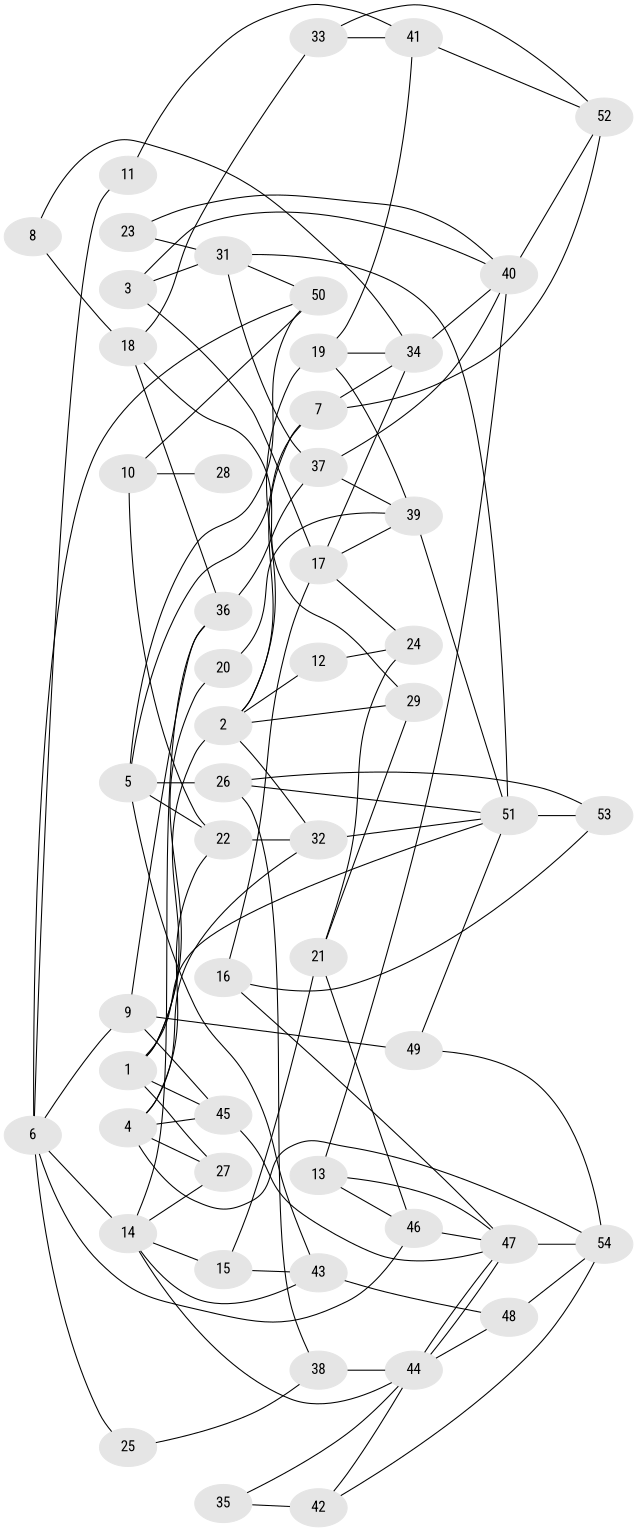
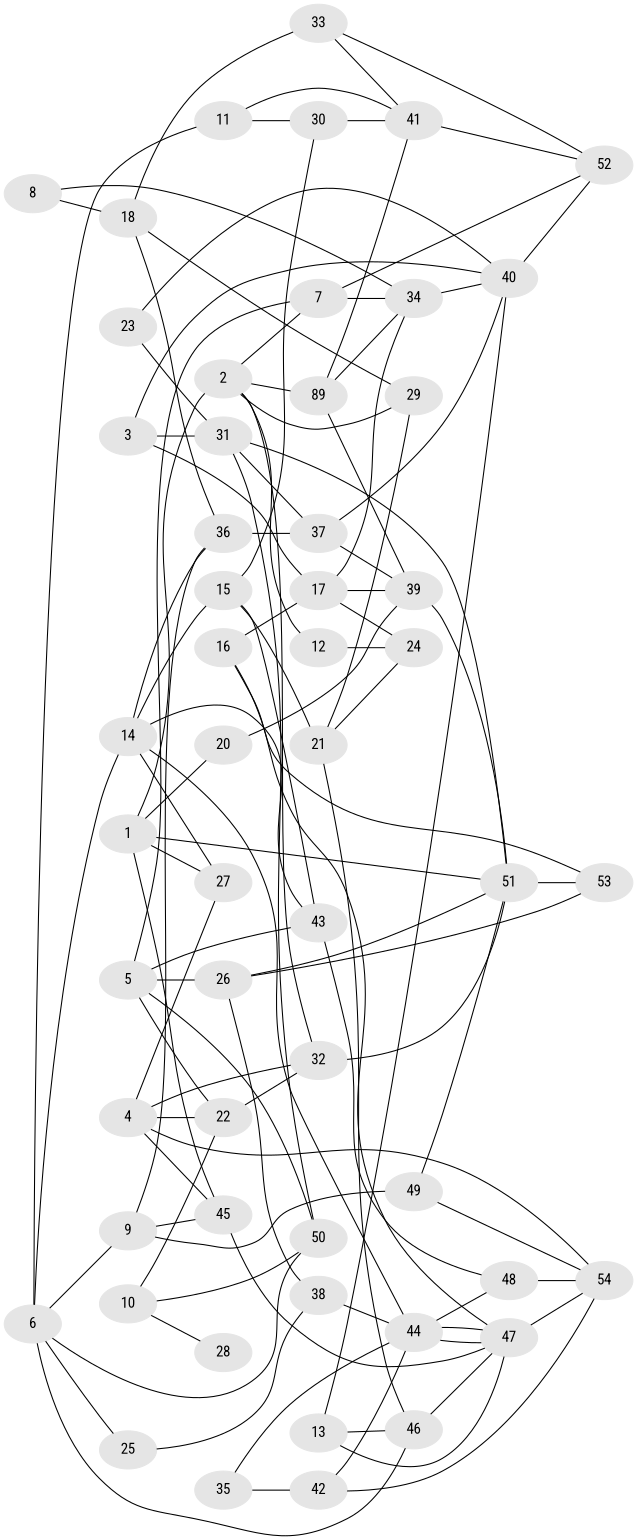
node "30": added
node "19": label "19" -> "89"
